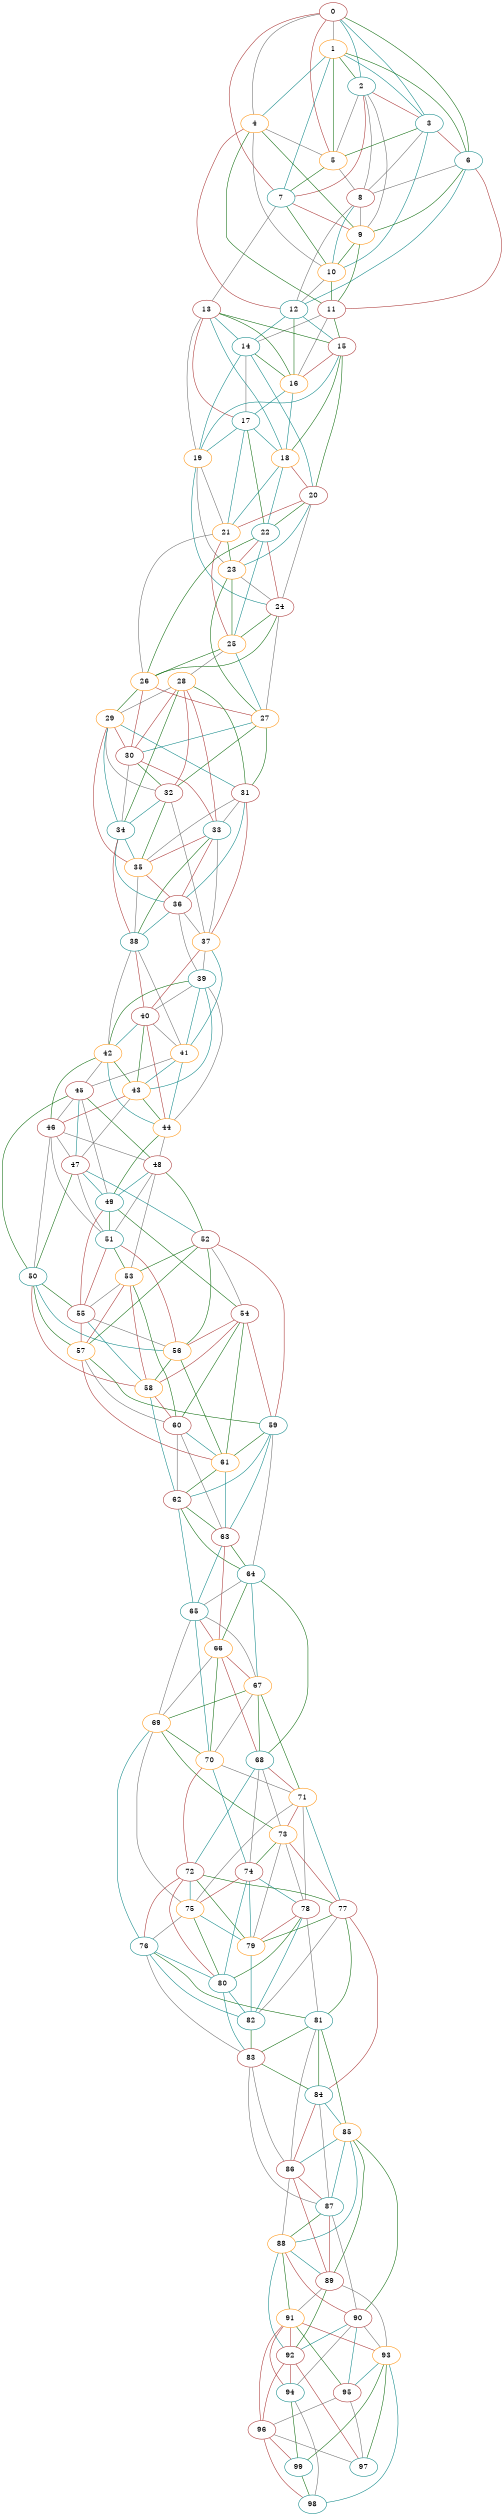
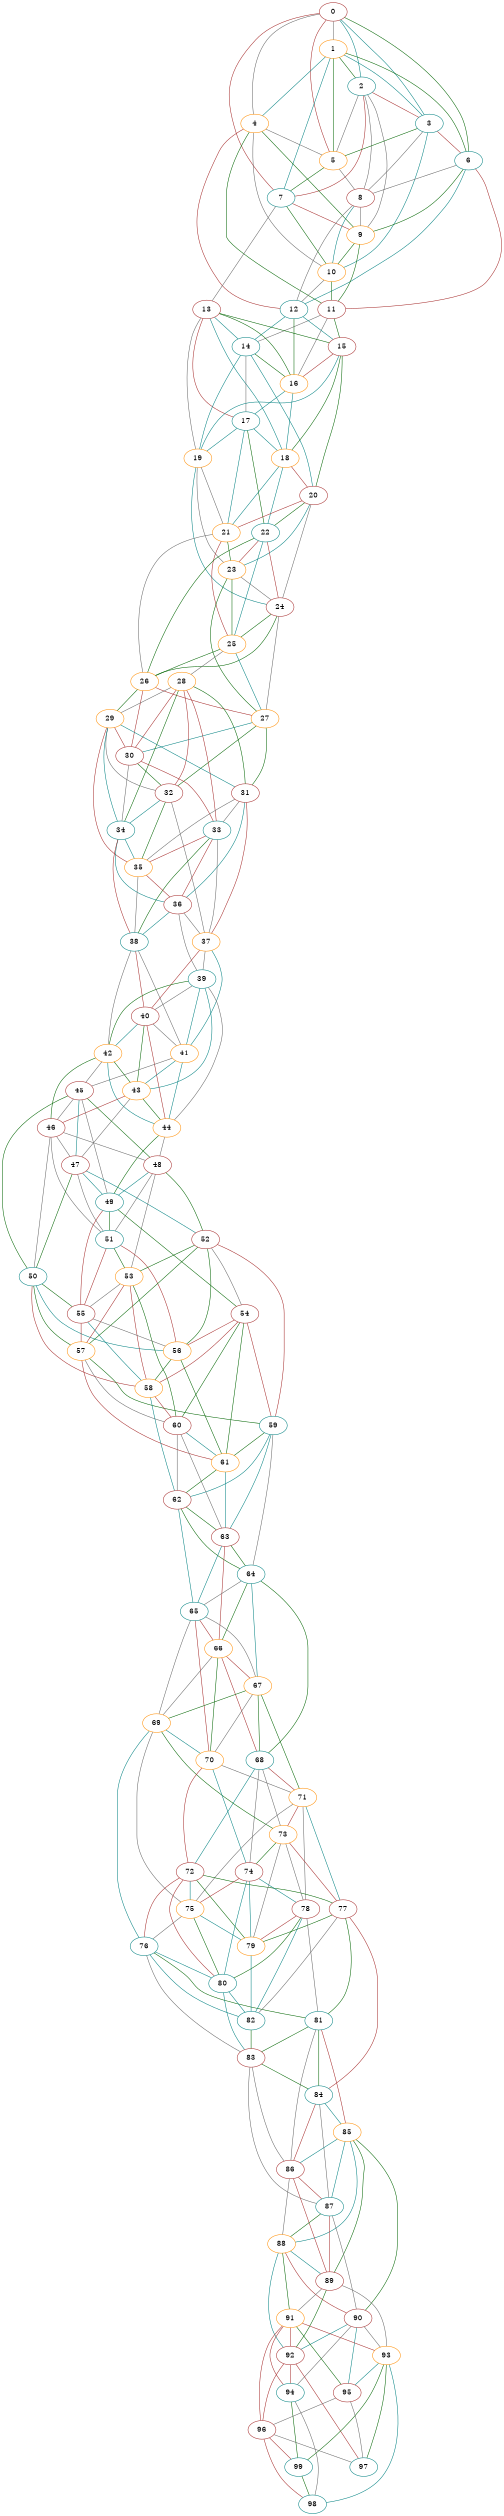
edge "65" -- "70": color teal -> brown
edge "69" -- "70": color darkgreen -> teal
edge "81" -- "85": color darkgreen -> brown
